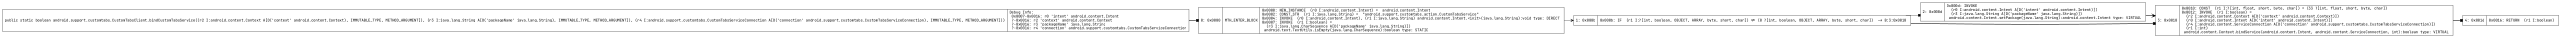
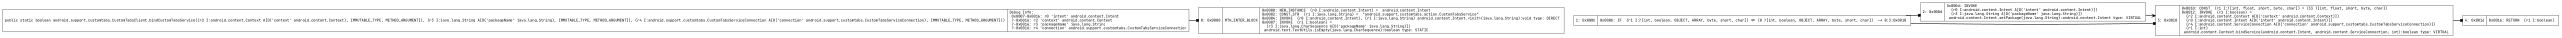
edge "1: 0x000b" -> "2: 0x000d": style solid -> bold
edge "0: 0x0000" -> "1: 0x000b": removed
